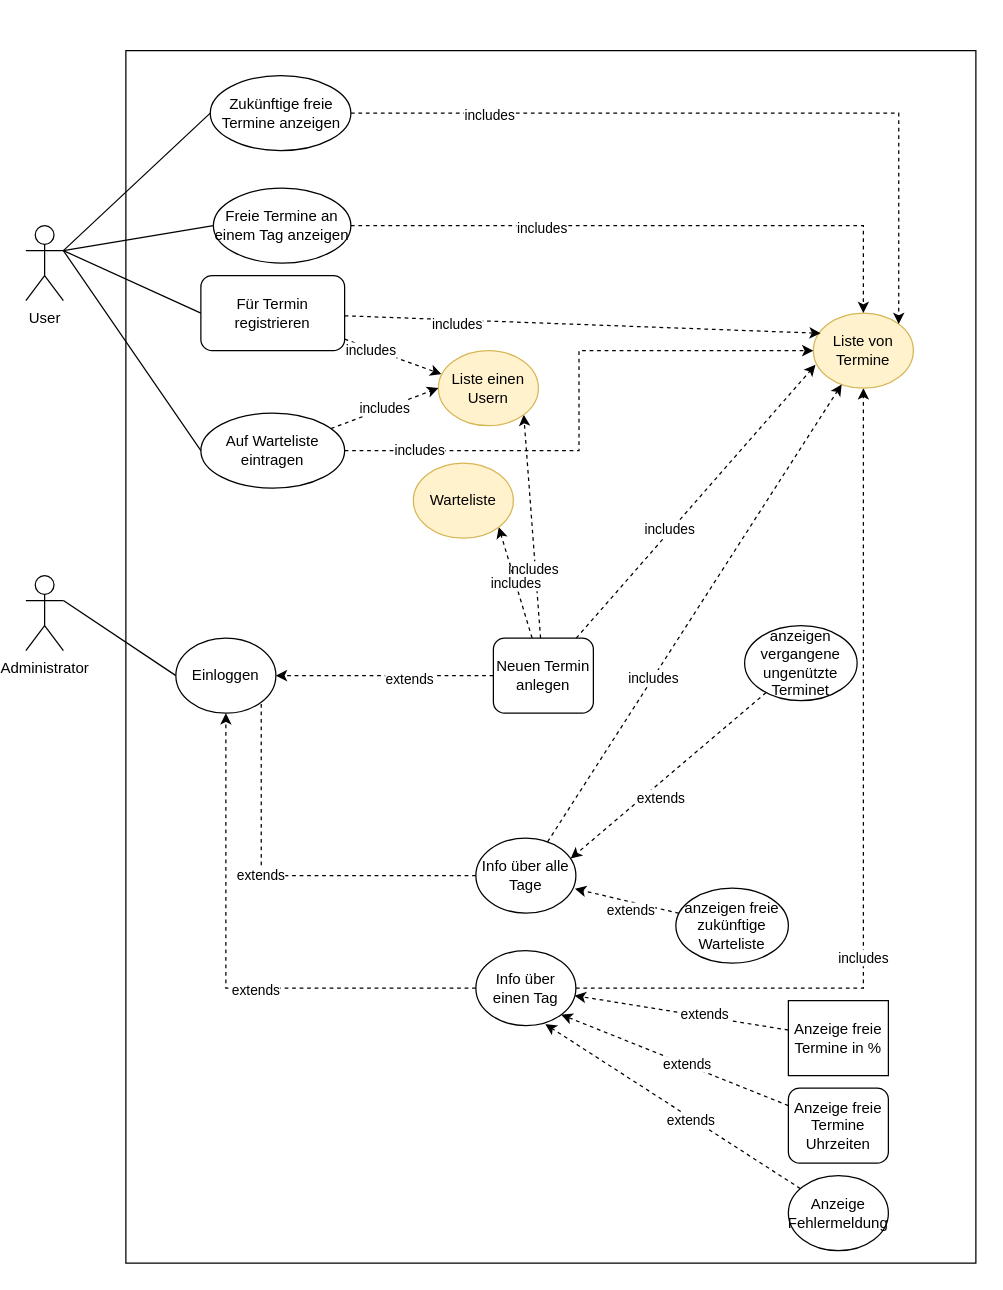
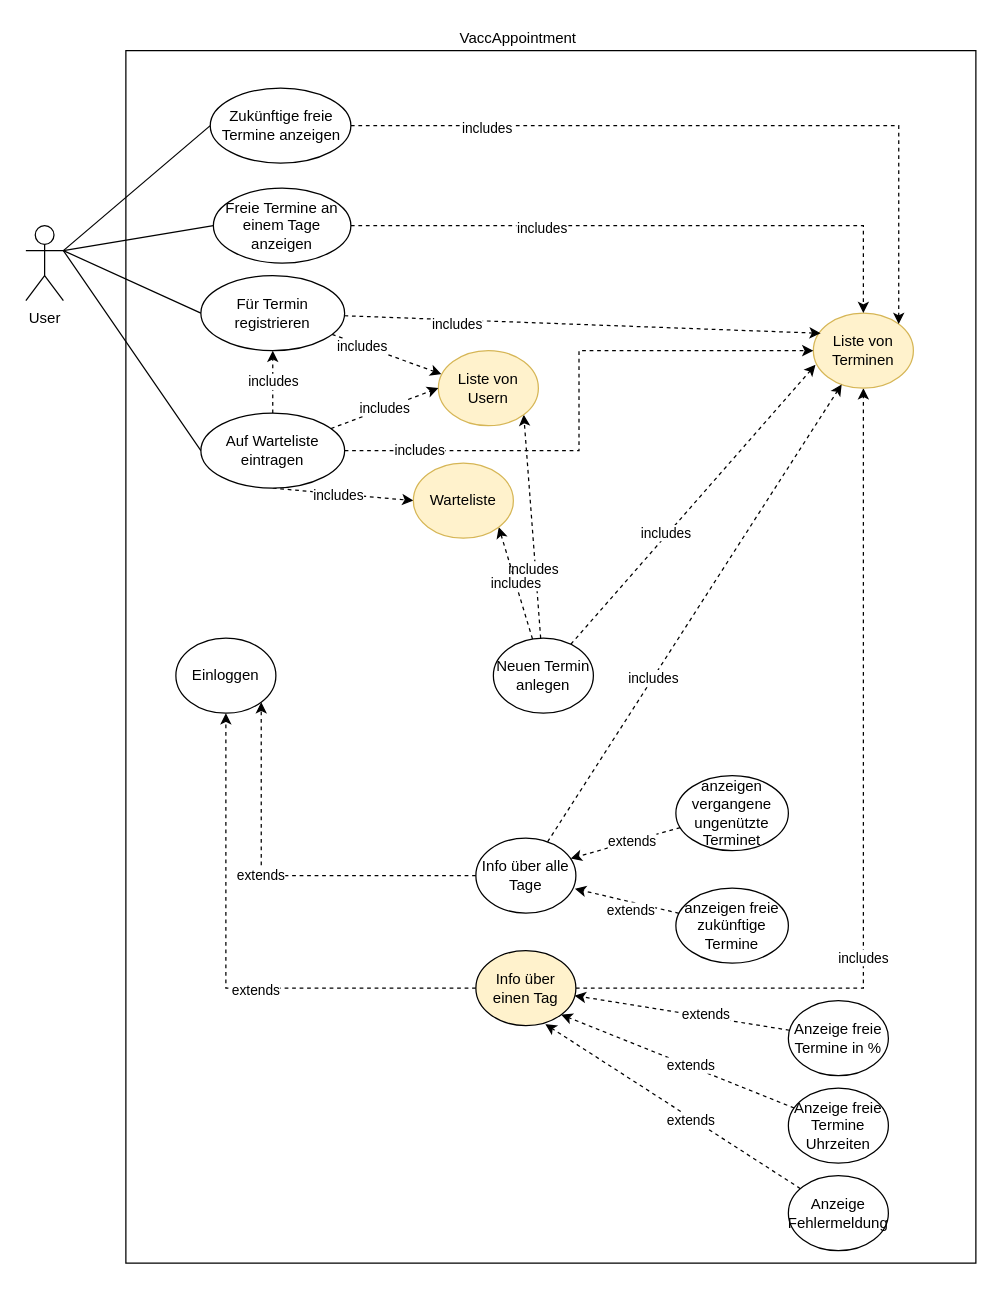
node "VaccAppointment": added
node "Zukünftige freie Termine anzeigen": moved (280, 113) -> (280, 126)
node "Freie Termine an einem Tag anzeigen": label "Freie Termine an einem Tag anzeigen" -> "Freie Termine an einem Tage anzeigen"
node "Für Termin registrieren": shape rounded rectangle -> ellipse
node "Liste von Termine": label "Liste von Termine" -> "Liste von Terminen"
edge "Auf Warteliste eintragen" -> "Für Termin registrieren": added, label "includes"
node "Liste einen Usern": label "Liste einen Usern" -> "Liste von Usern"
edge "Auf Warteliste eintragen" -> "Warteliste": added, label "includes"
node "Administrator": removed
edge "Administrator" -- "Einloggen": removed
node "anzeigen vergangene ungenützte Terminet": moved (801, 663) -> (732, 813)
edge "Neuen Termin anlegen" -> "Einloggen": removed, label "extends"
node "Neuen Termin anlegen": shape rounded rectangle -> ellipse
edge "Einloggen" -- "Info über alle Tage": arrowhead none -> classic
node "anzeigen freie zukünftige Warteliste": label "anzeigen freie zukünftige Warteliste" -> "anzeigen freie zukünftige Termine"
node "Info über einen Tag": fillcolor #ffffff -> #fff2cc
node "Anzeige freie Termine in %": shape rectangle -> ellipse
node "Anzeige freie Termine Uhrzeiten": shape rounded rectangle -> ellipse
